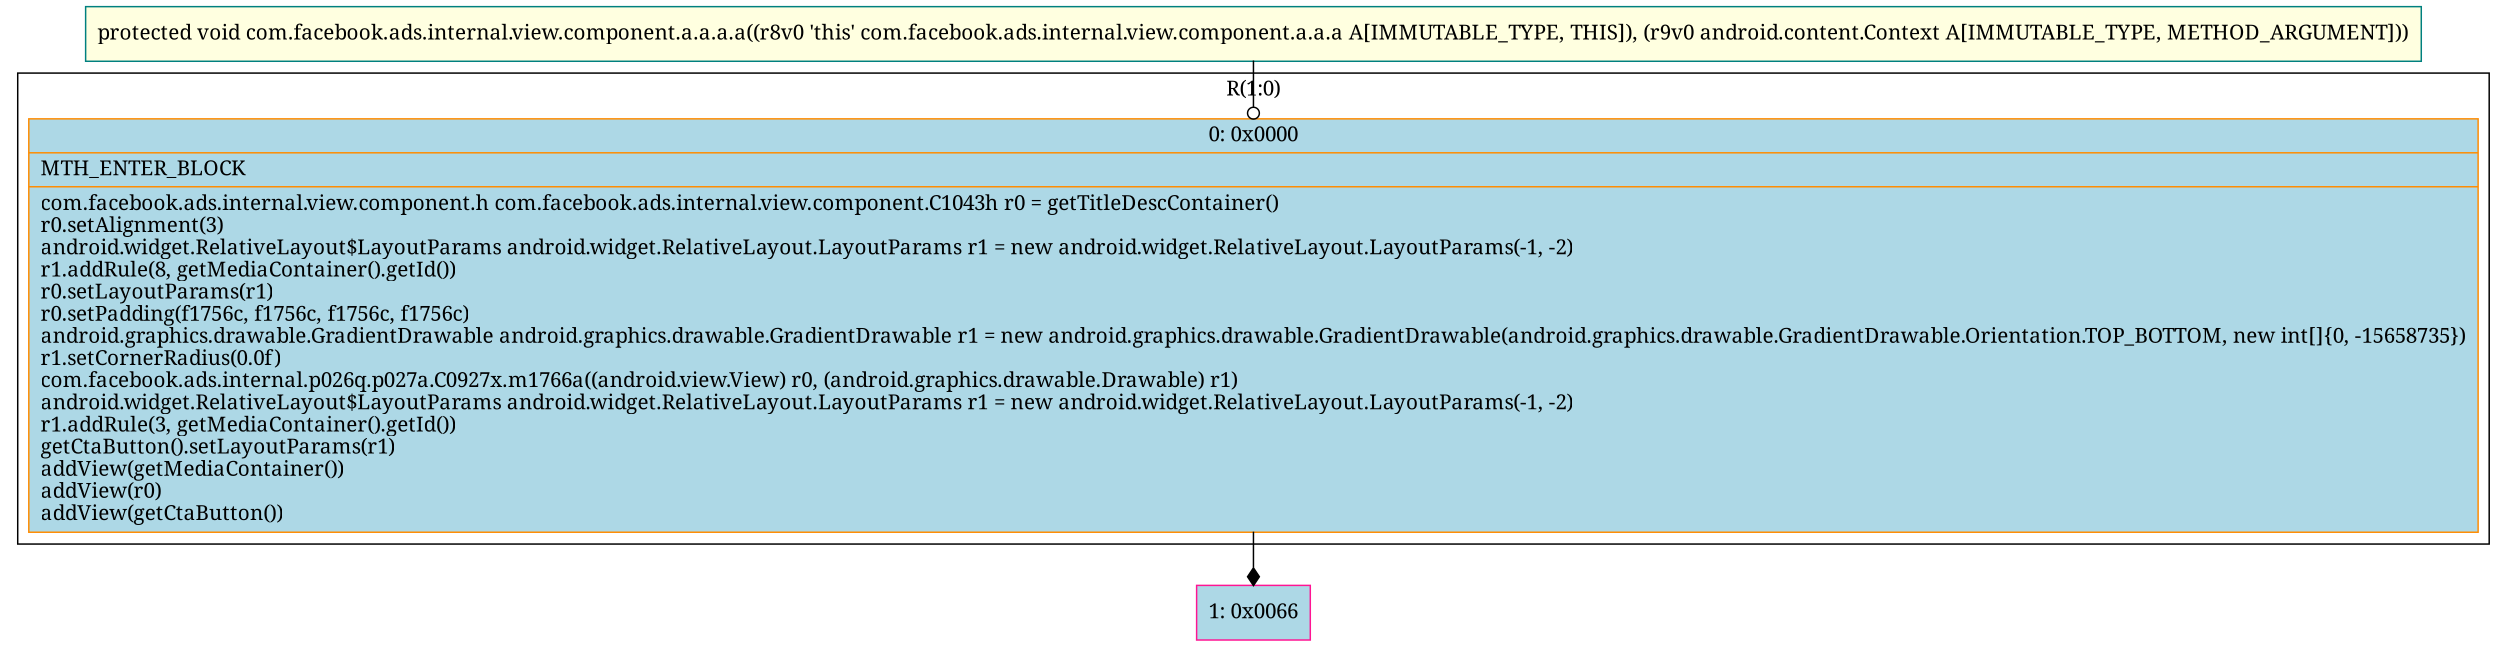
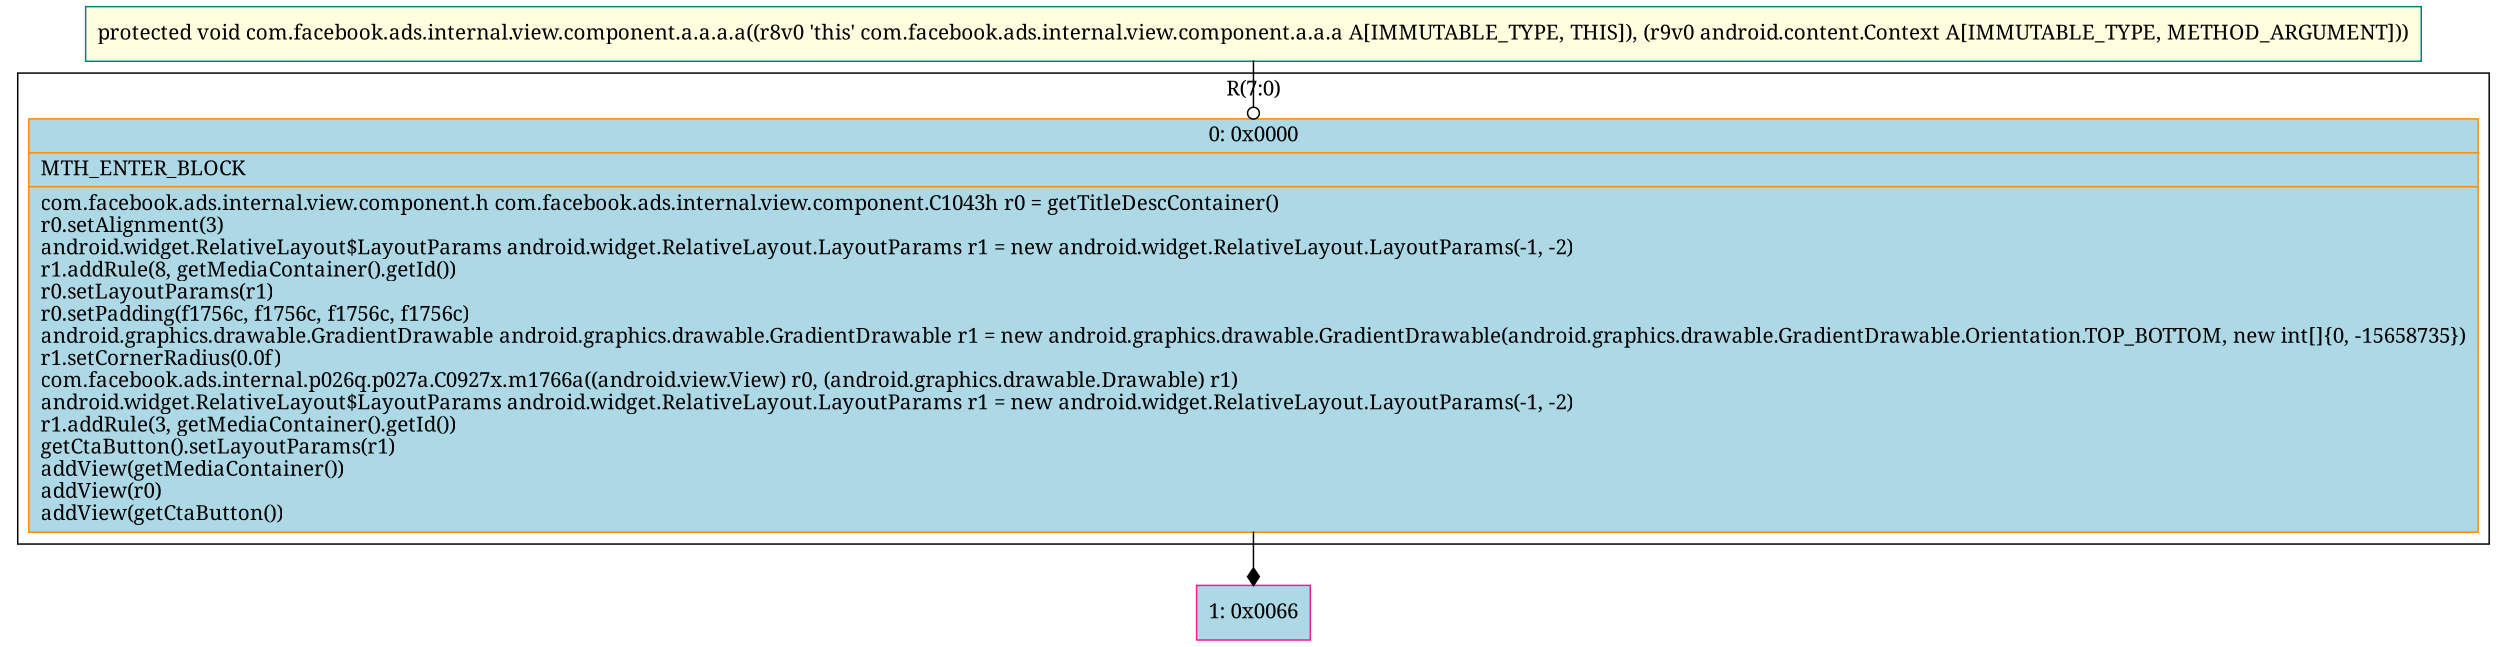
cluster "R(1:0)": label "R(1:0)" -> "R(7:0)"
